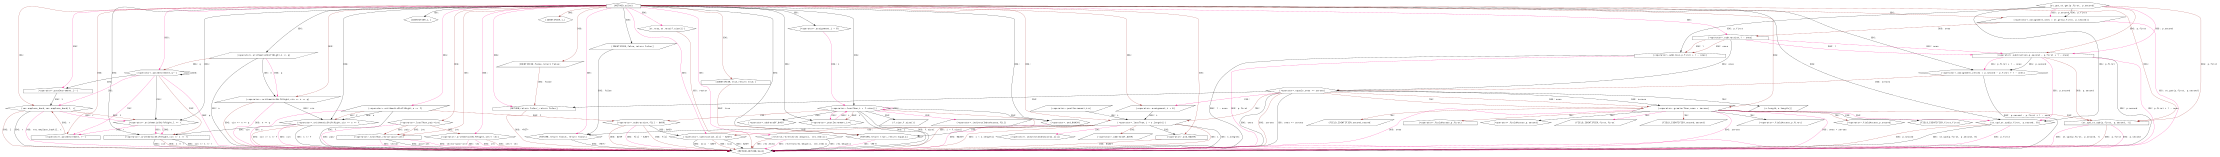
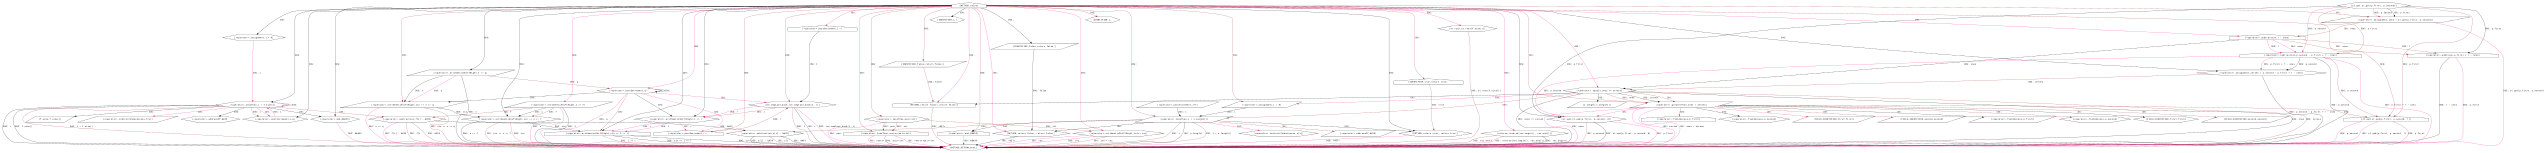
edge "(METHOD,solve)" -> "(<operator>.subtraction,s[i] - &#39)": now "(METHOD,solve)" -> "(<operator>.equals,ones == zeroes)"
edge "(<operator>.postDecrement,q--)" -> "(<operator>.postDecrement,l--)": now "(<operator>.postDecrement,q--)" -> "(<operator>.arithmeticShiftRight,cin >> n >> q)"
edge "(st.resz,st.resz(f.size()))" -> "(METHOD_RETURN,bool)": label "DDG: vector" -> "DDG: st.resz(f.size())"
node "(RETURN,return true;,return equals;)": label "(RETURN,return true;,return equals;)" -> "(RETURN,return true;,return true;)"
